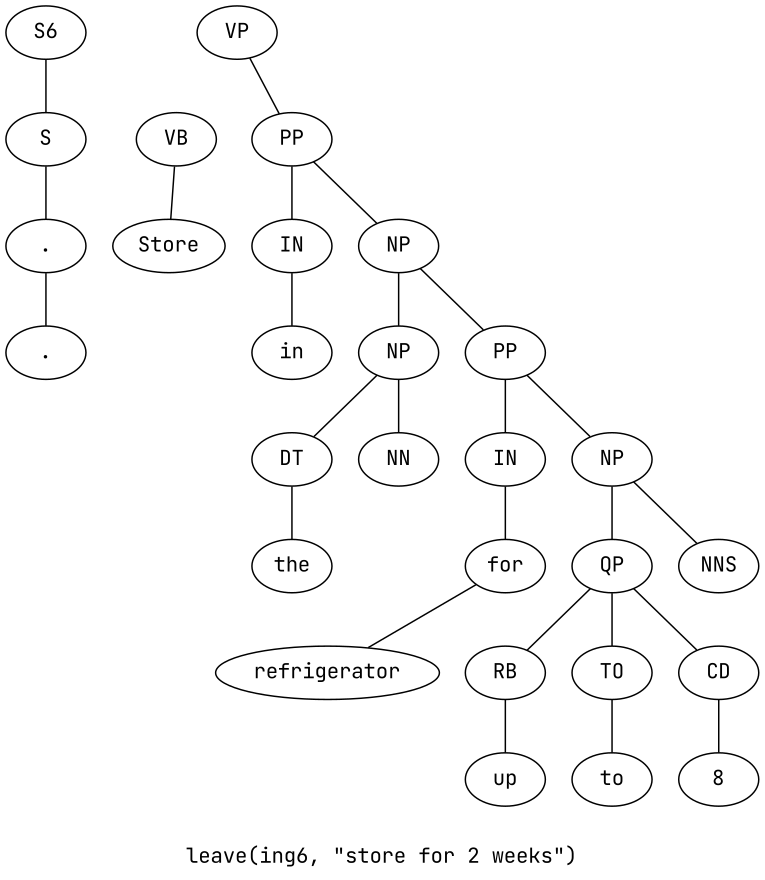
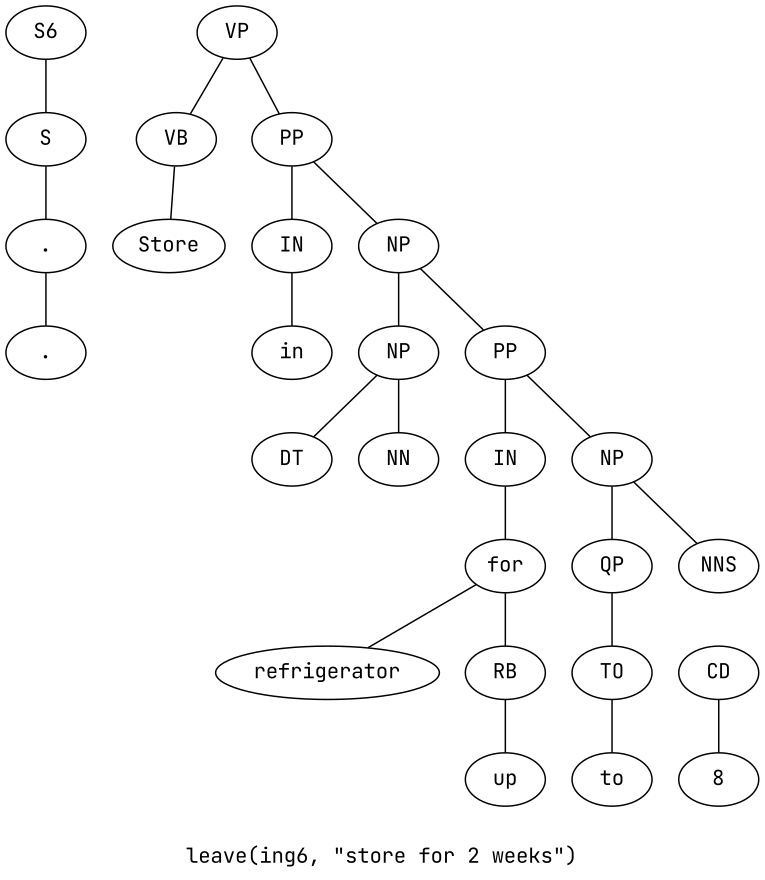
edge "VP" -- "VB": added
node "the": removed
edge "QP" -- "RB": now "for" -- "RB"
edge "QP" -- "CD": removed
